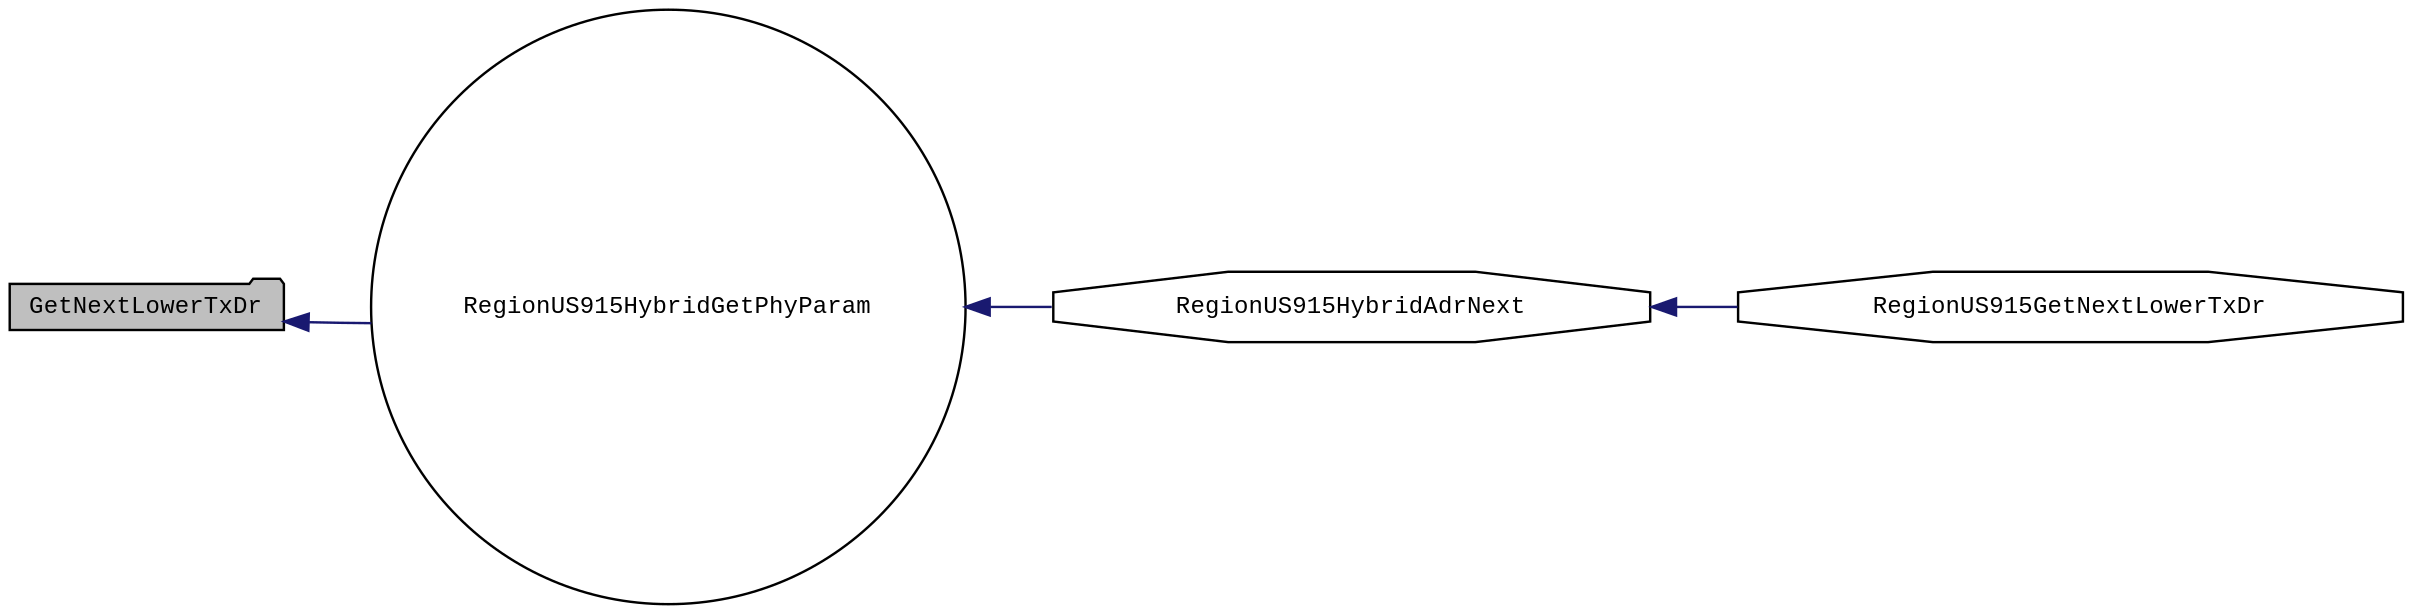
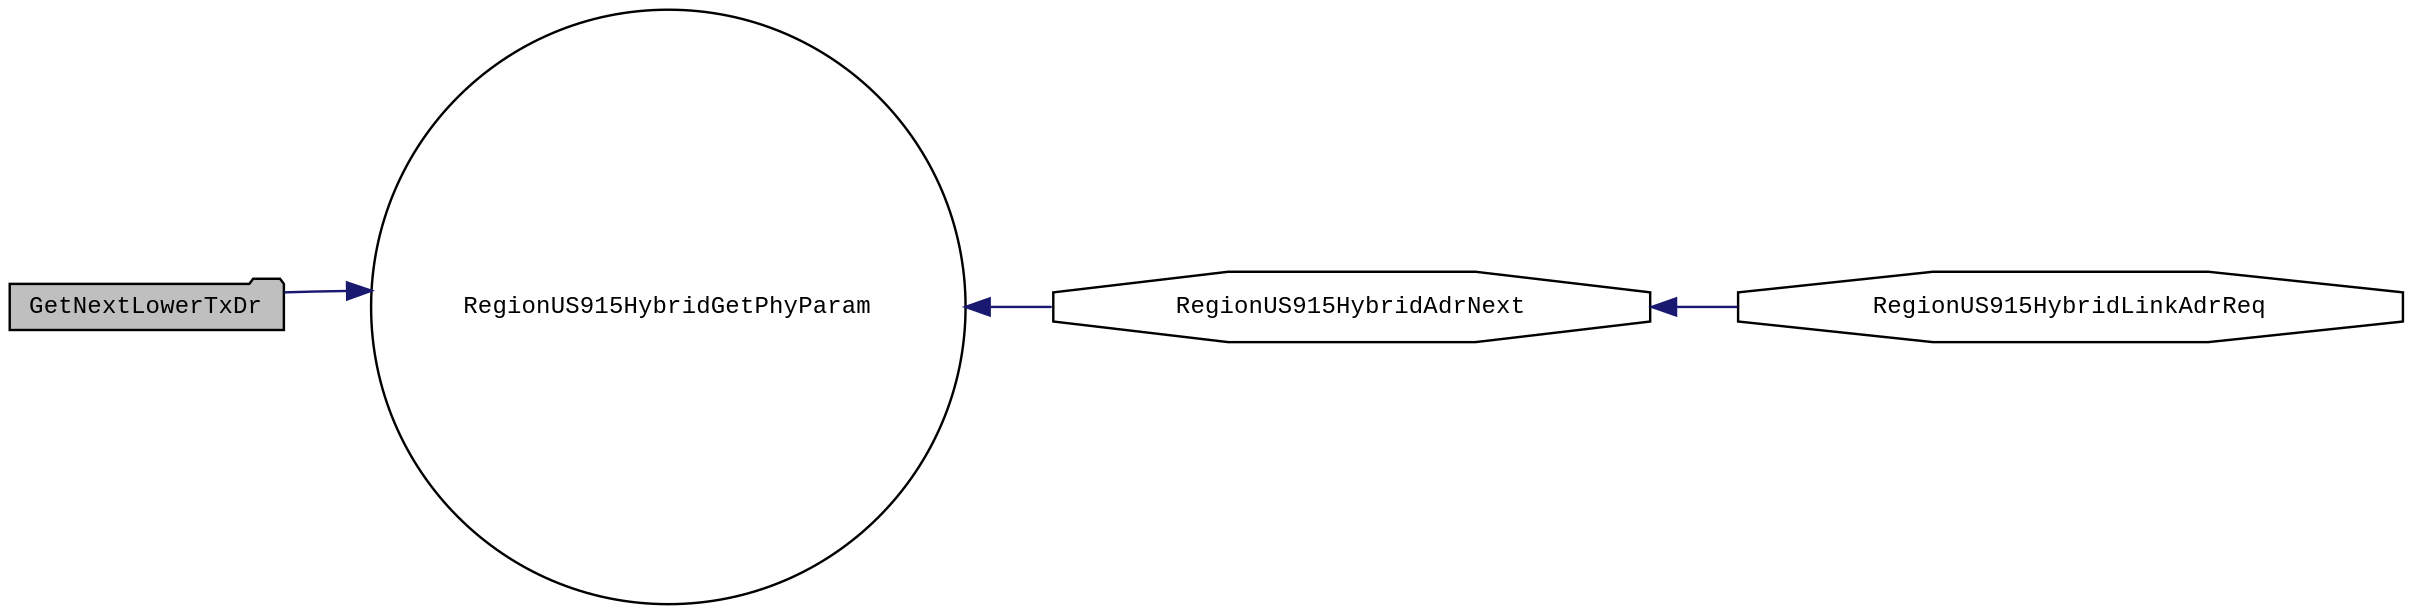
node "RegionUS915GetNextLowerTxDr": label "RegionUS915GetNextLowerTxDr" -> "RegionUS915HybridLinkAdrReq"
edge "RegionUS915HybridGetPhyParam" -> "GetNextLowerTxDr": reversed
